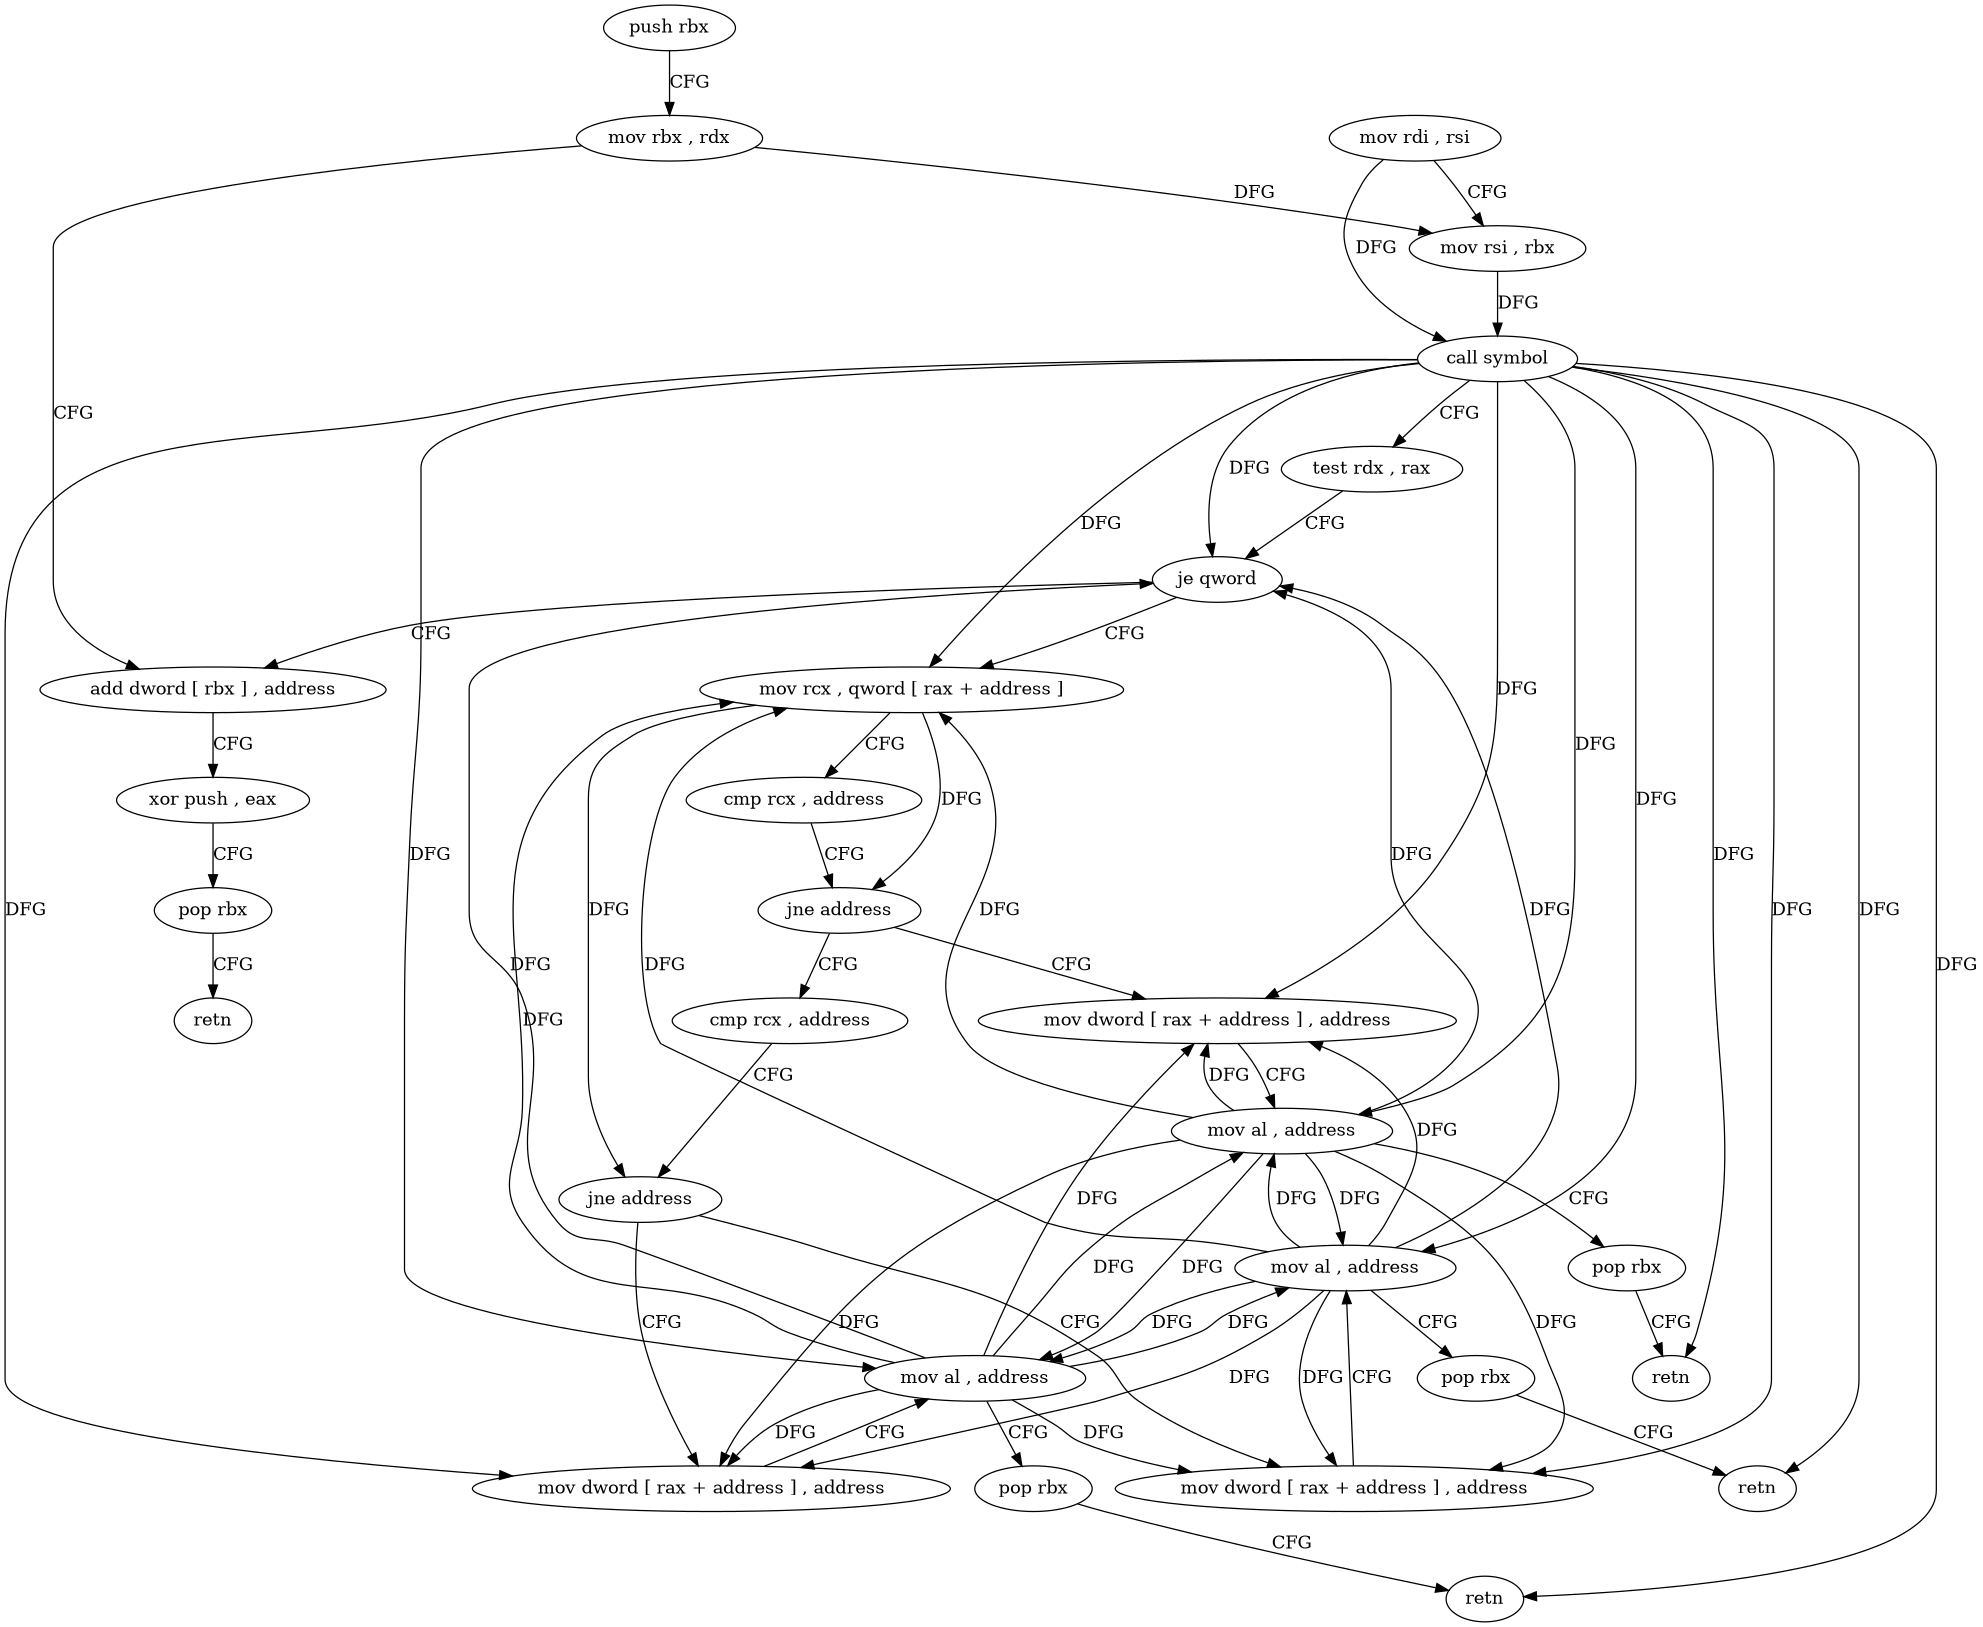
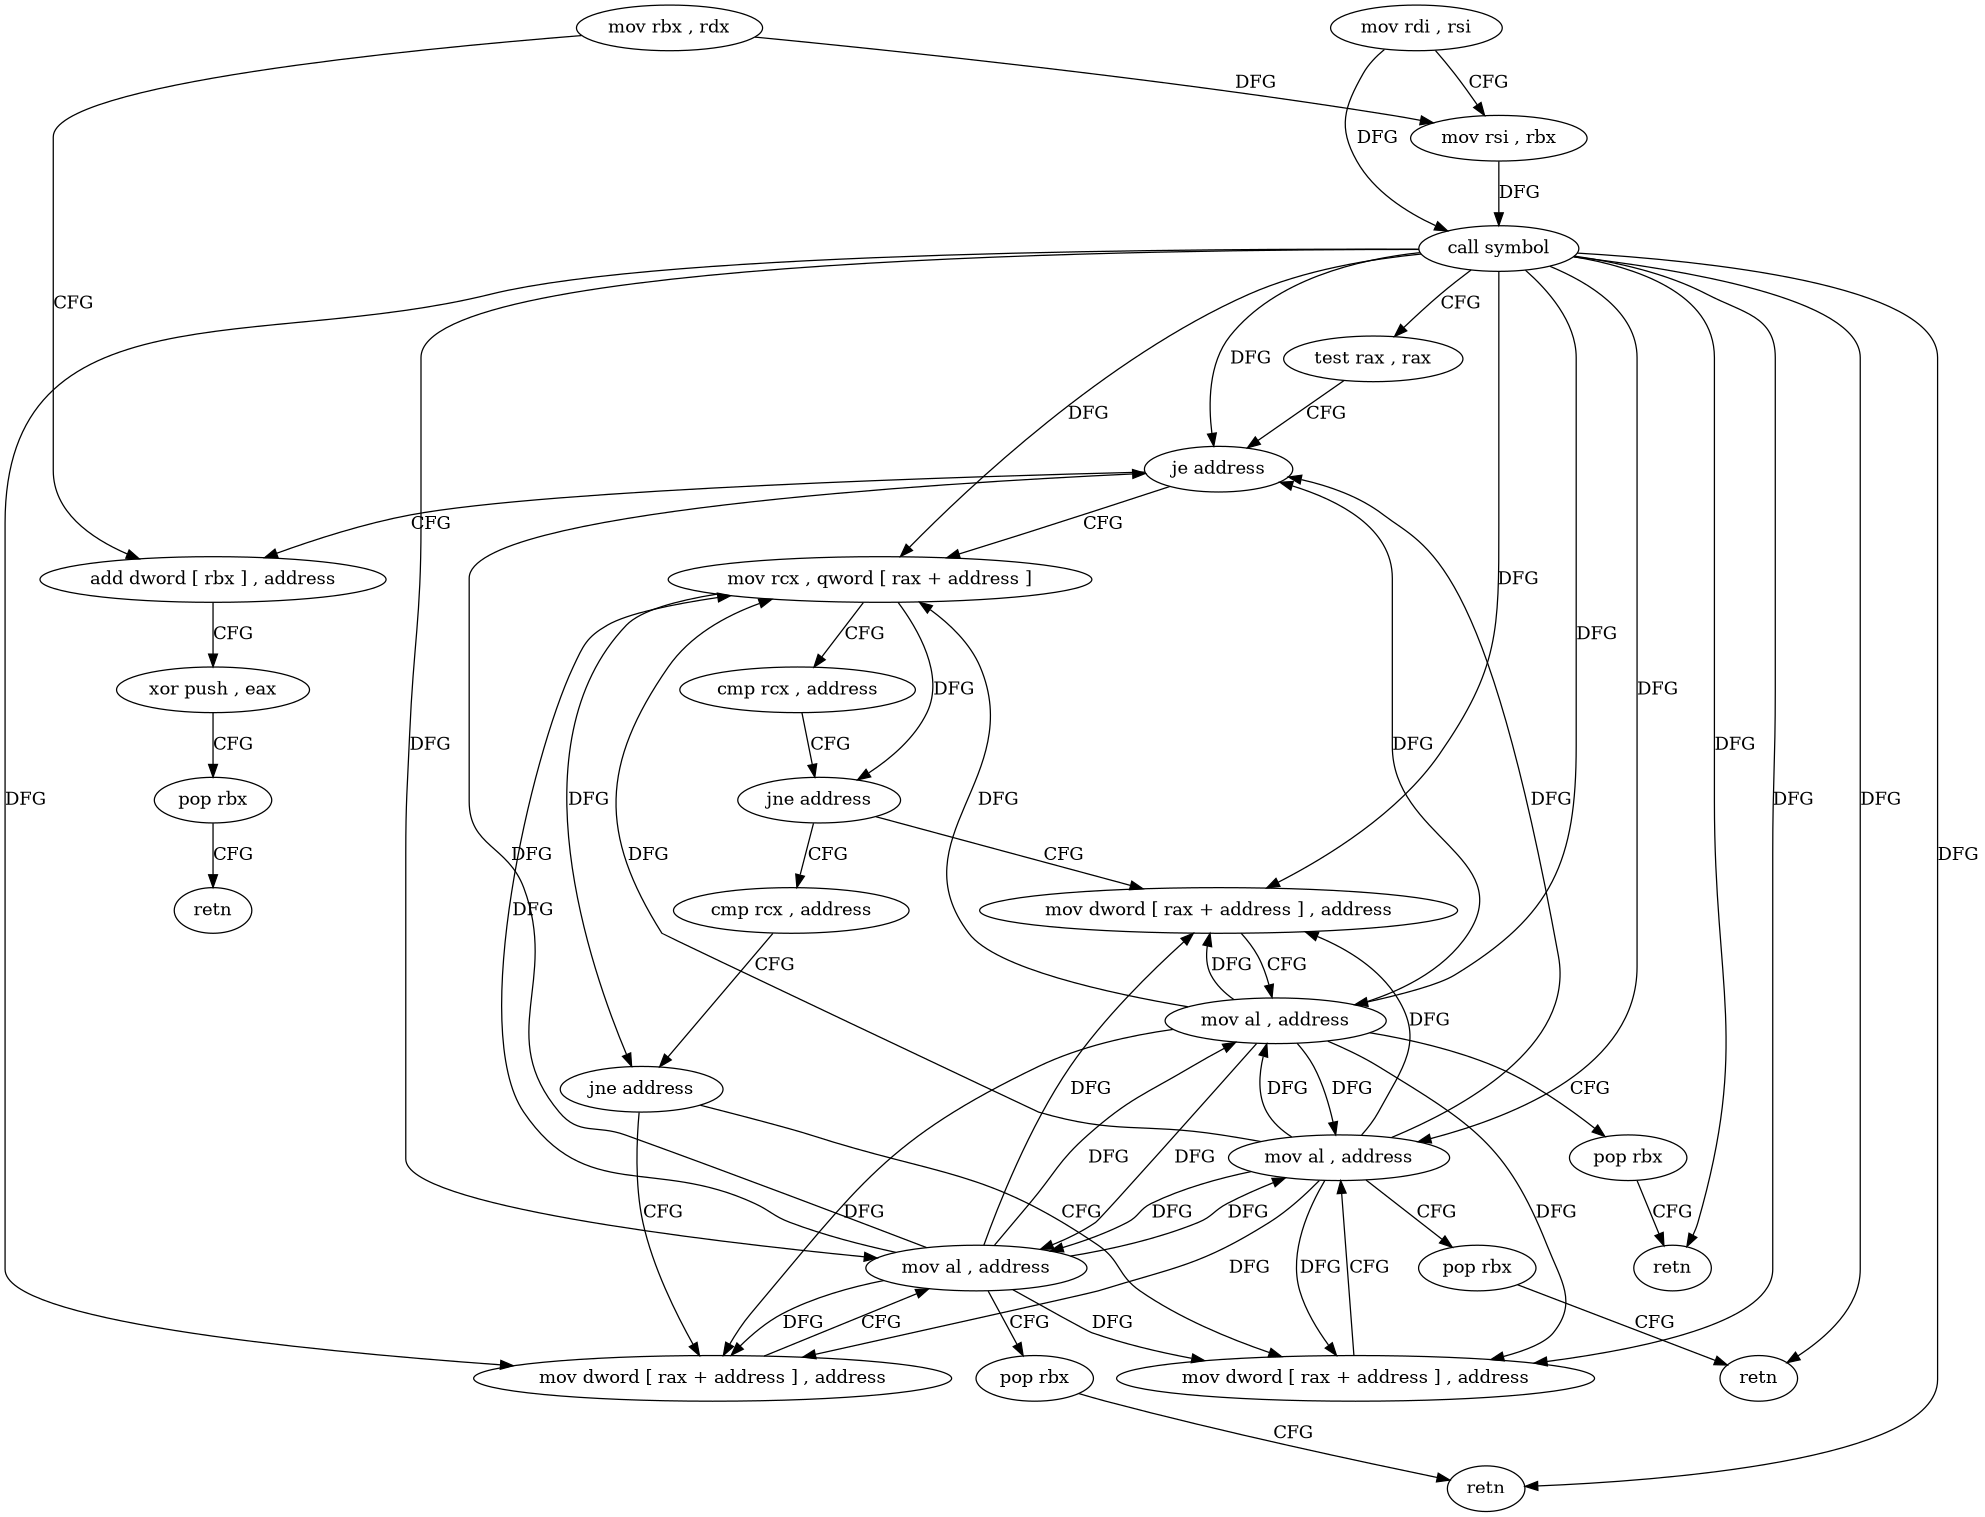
node "push rbx": removed
node "test rdx , rax": label "test rdx , rax" -> "test rax , rax"
node "je qword": label "je qword" -> "je address"
